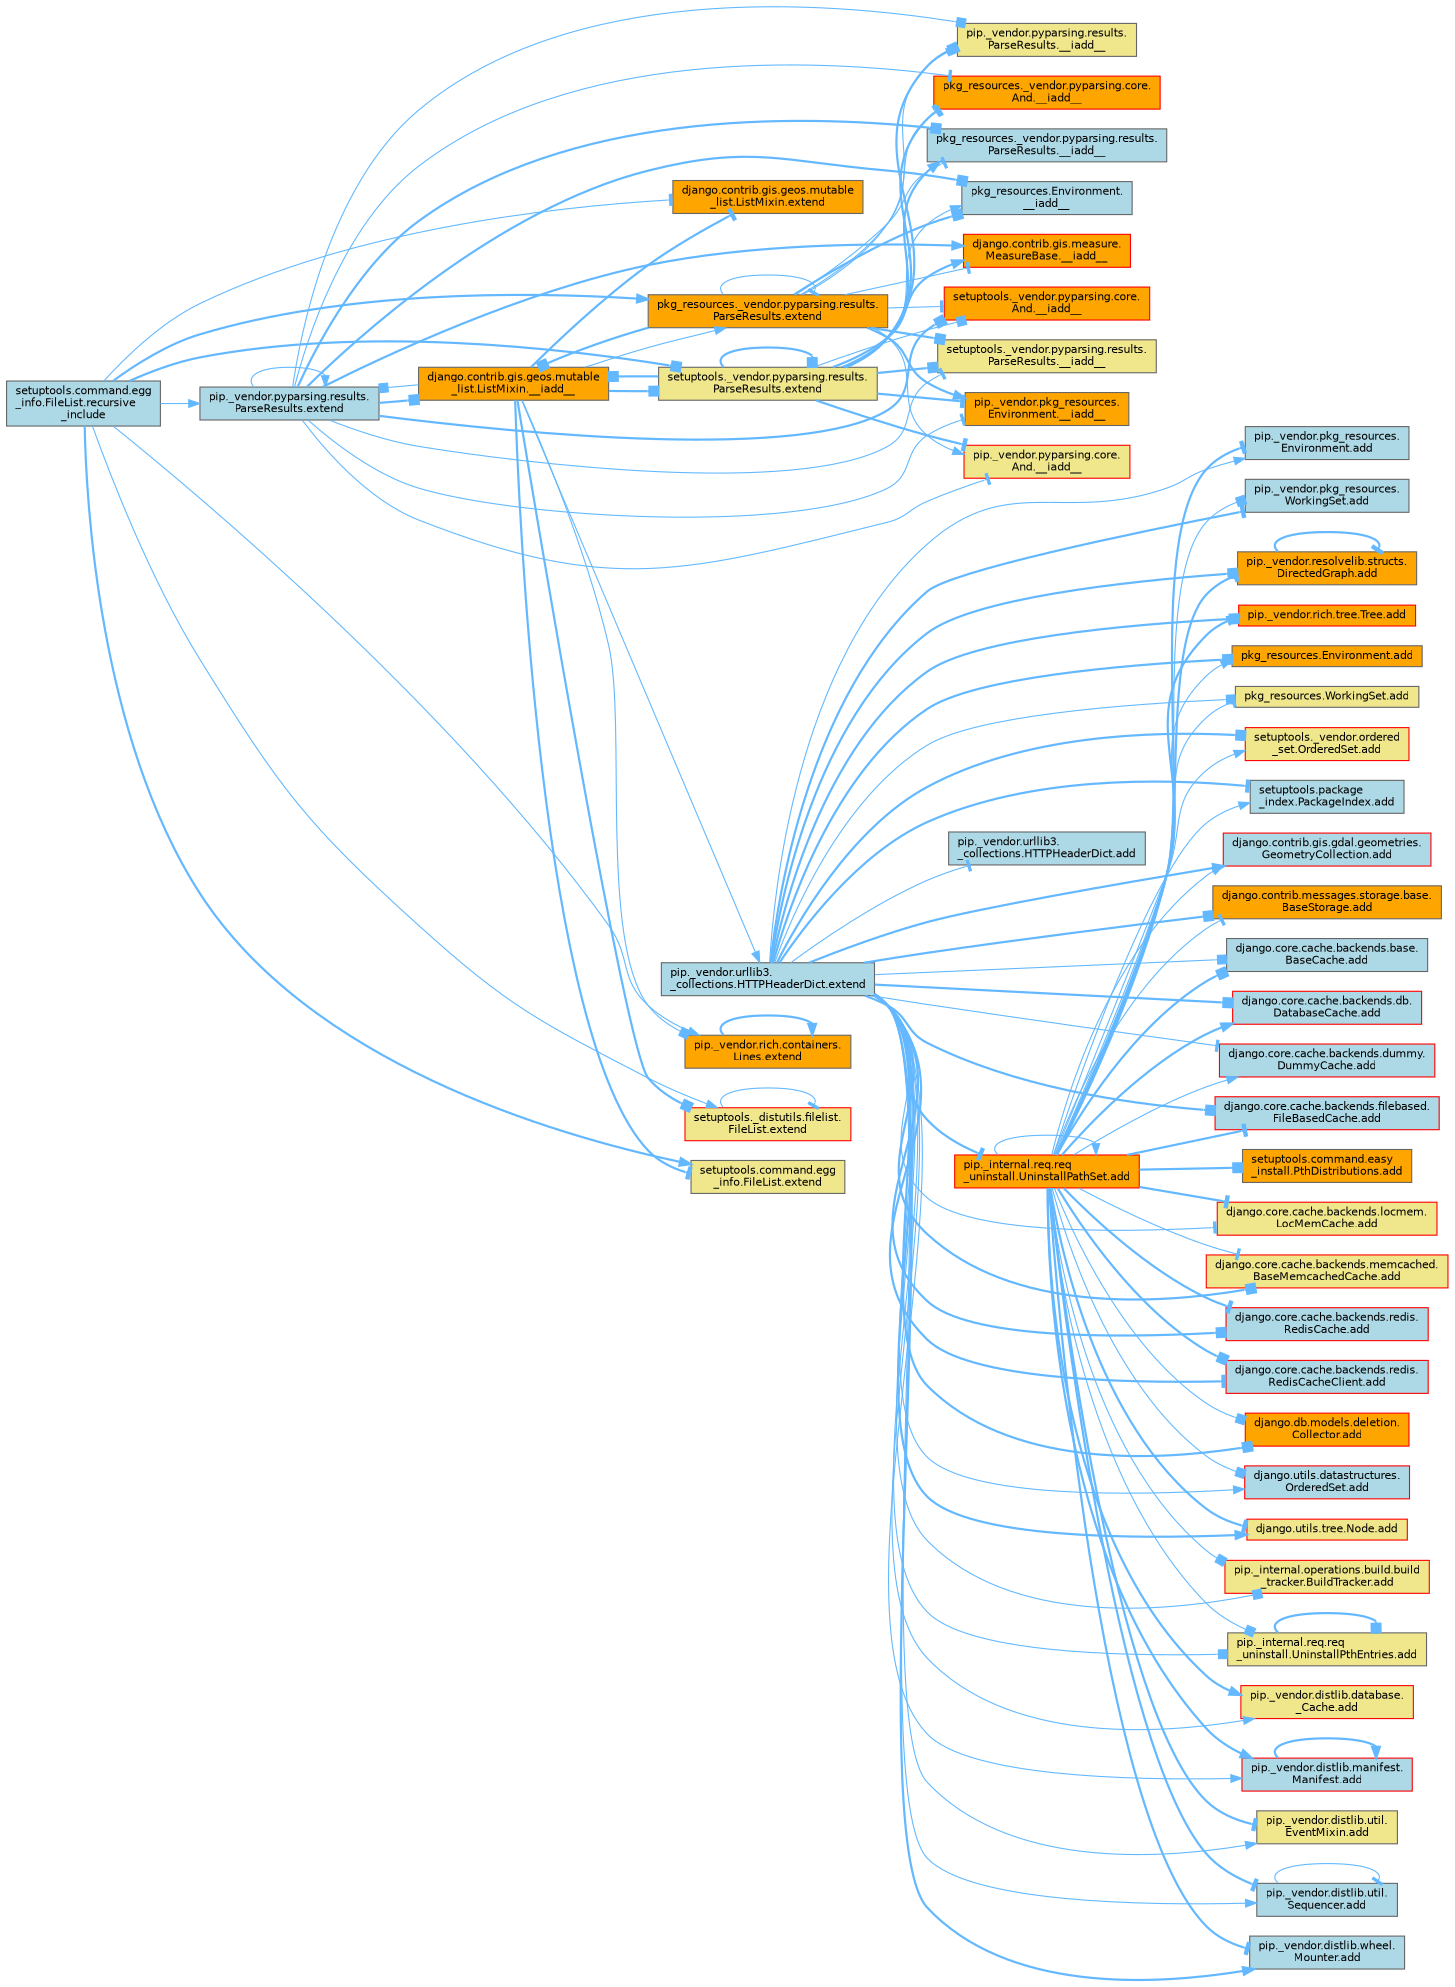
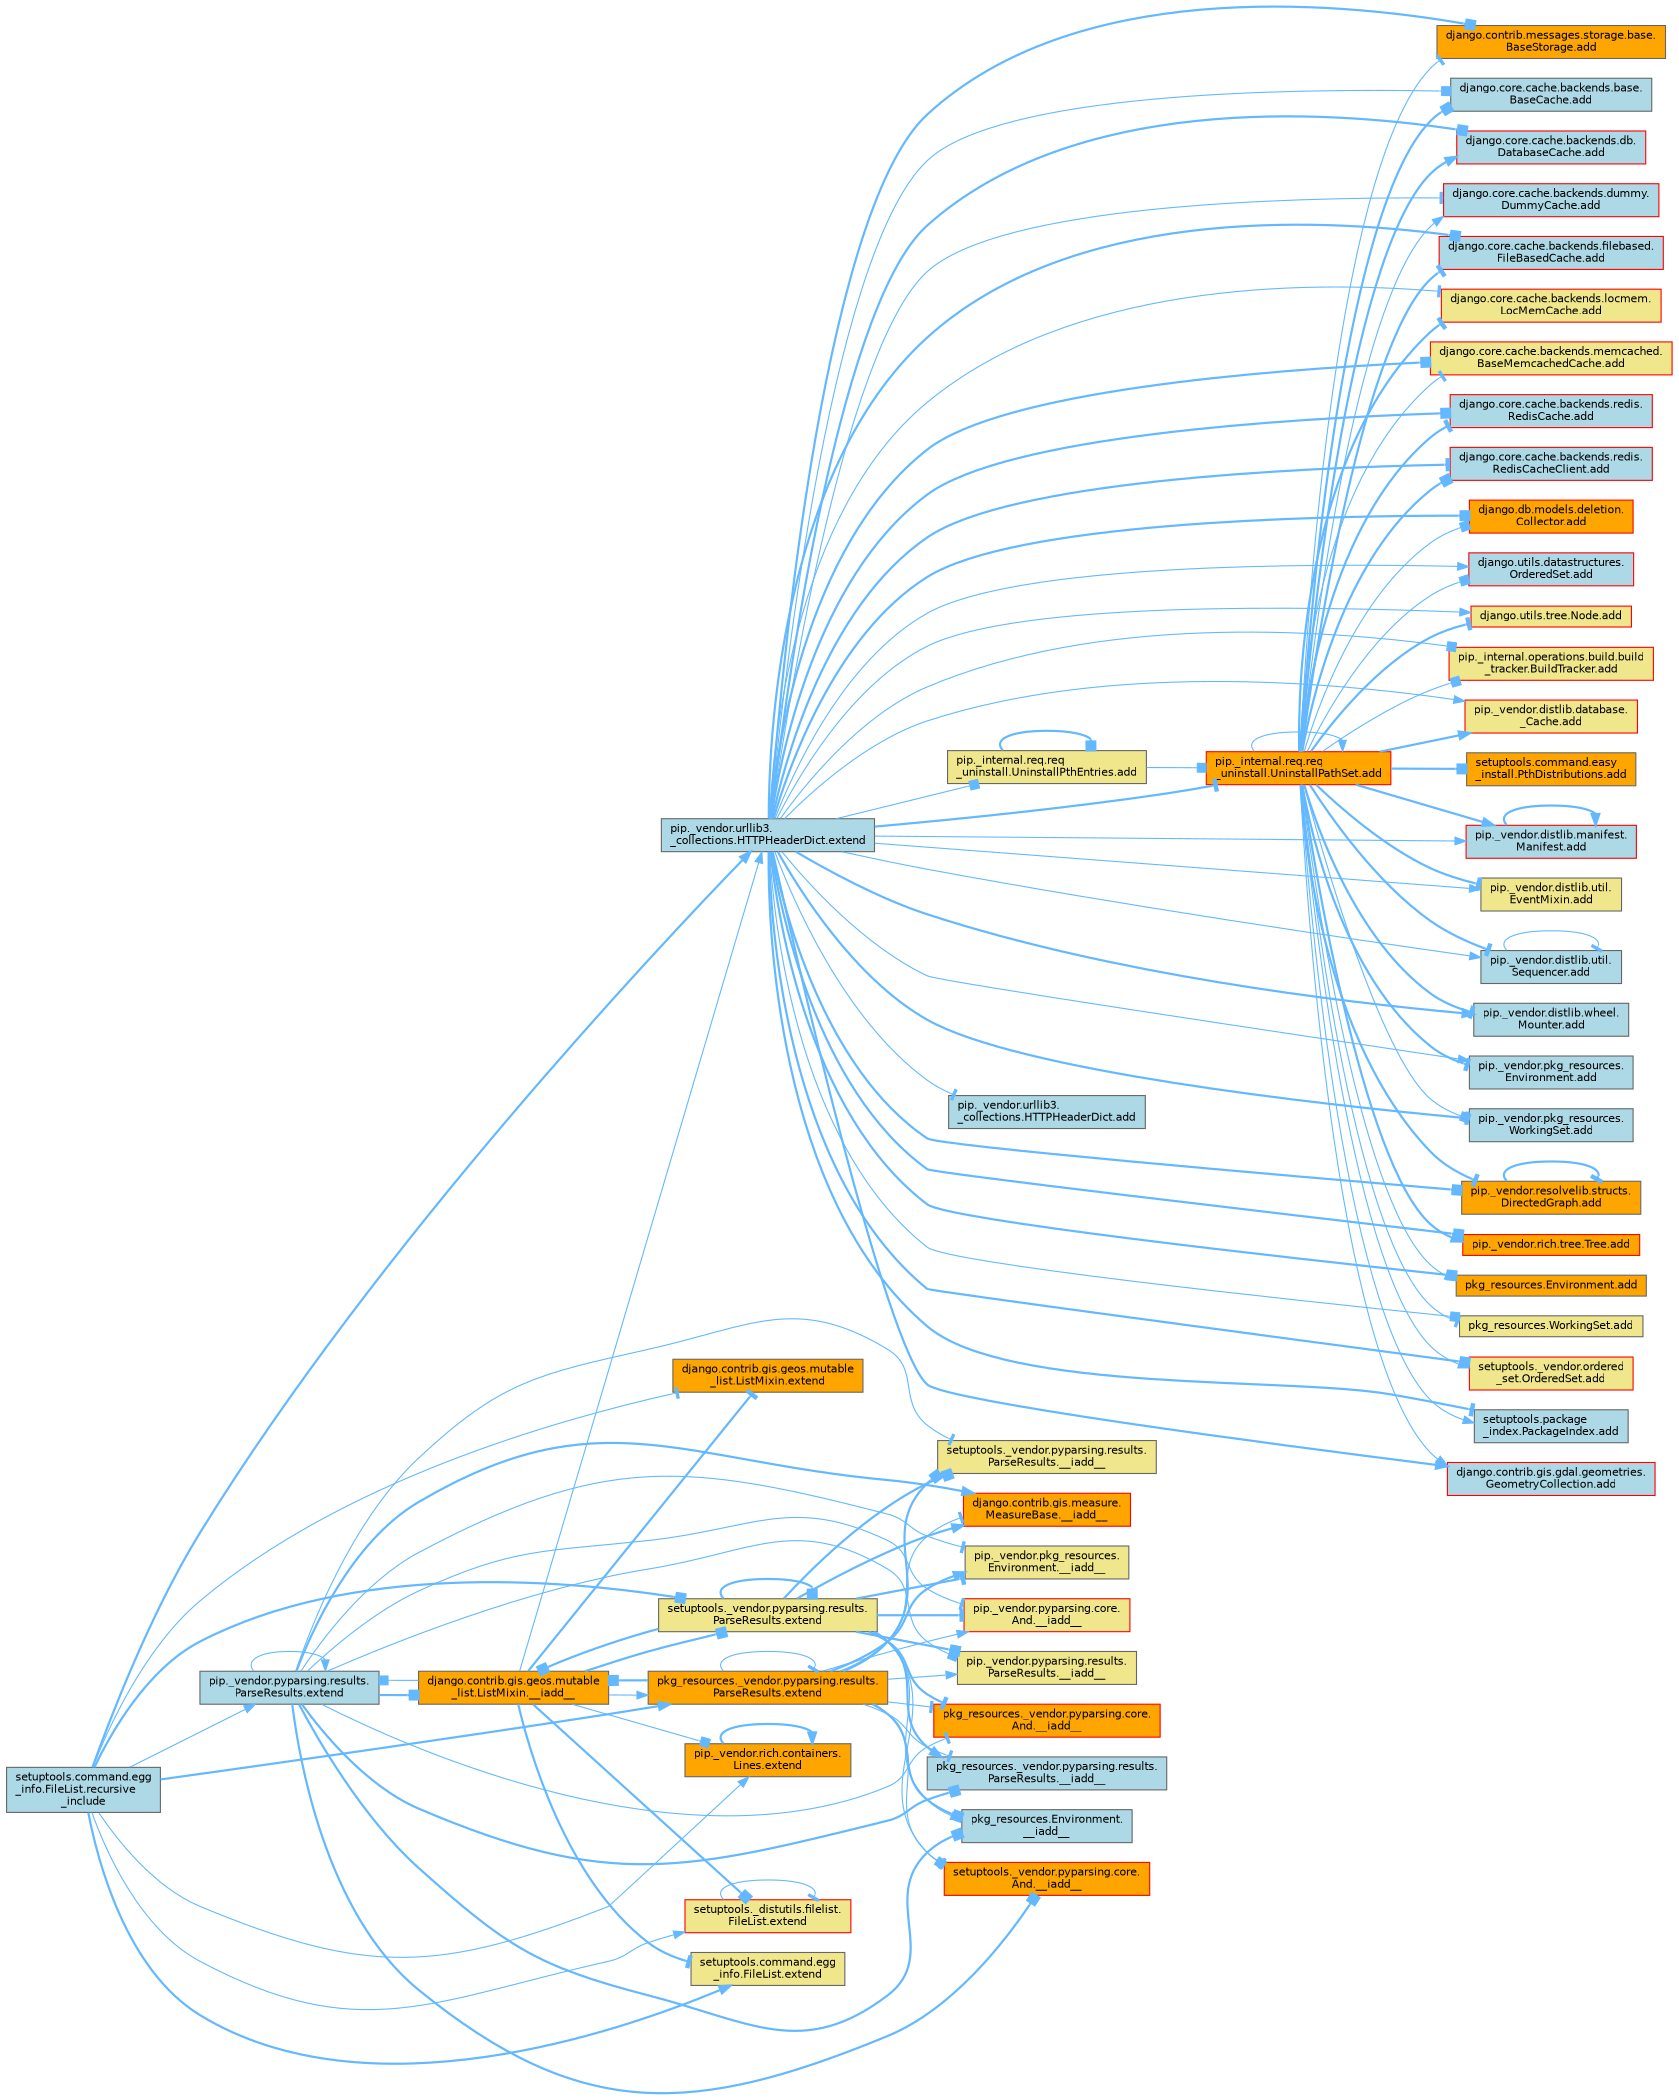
node "pip._vendor.pkg_resources. Environment.__iadd__": fillcolor orange -> khaki
edge "setuptools.command.egg _info.FileList.recursive _include" -> "pip._vendor.urllib3. _collections.HTTPHeaderDict.extend": added
edge "pip._internal.req.req _uninstall.UninstallPathSet.add" -> "pip._internal.req.req _uninstall.UninstallPthEntries.add": reversed
edge "pip._vendor.urllib3. _collections.HTTPHeaderDict.extend" -> "django.utils.tree.Node.add": style bold -> solid
